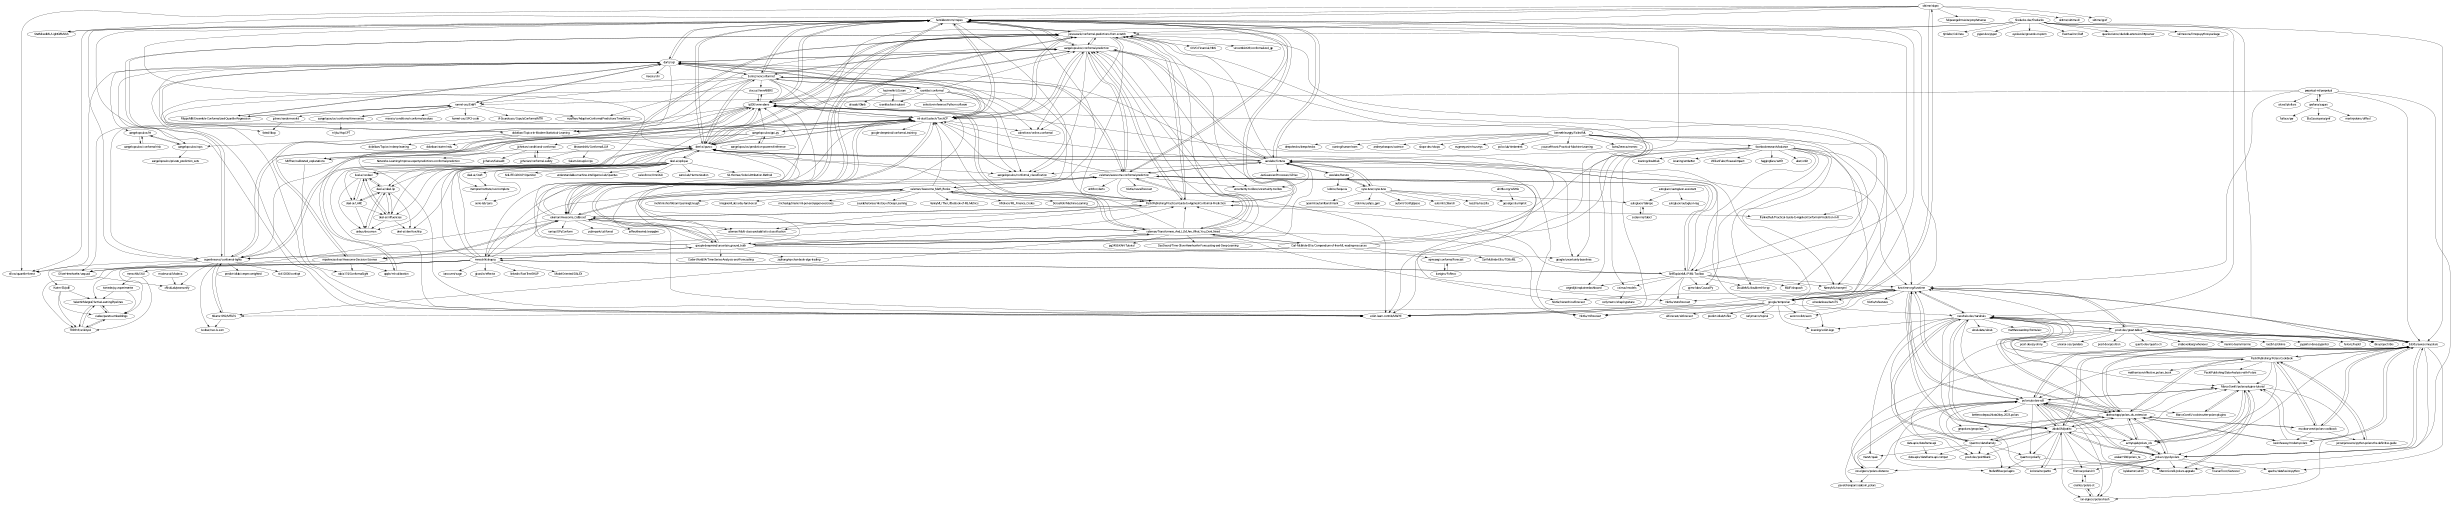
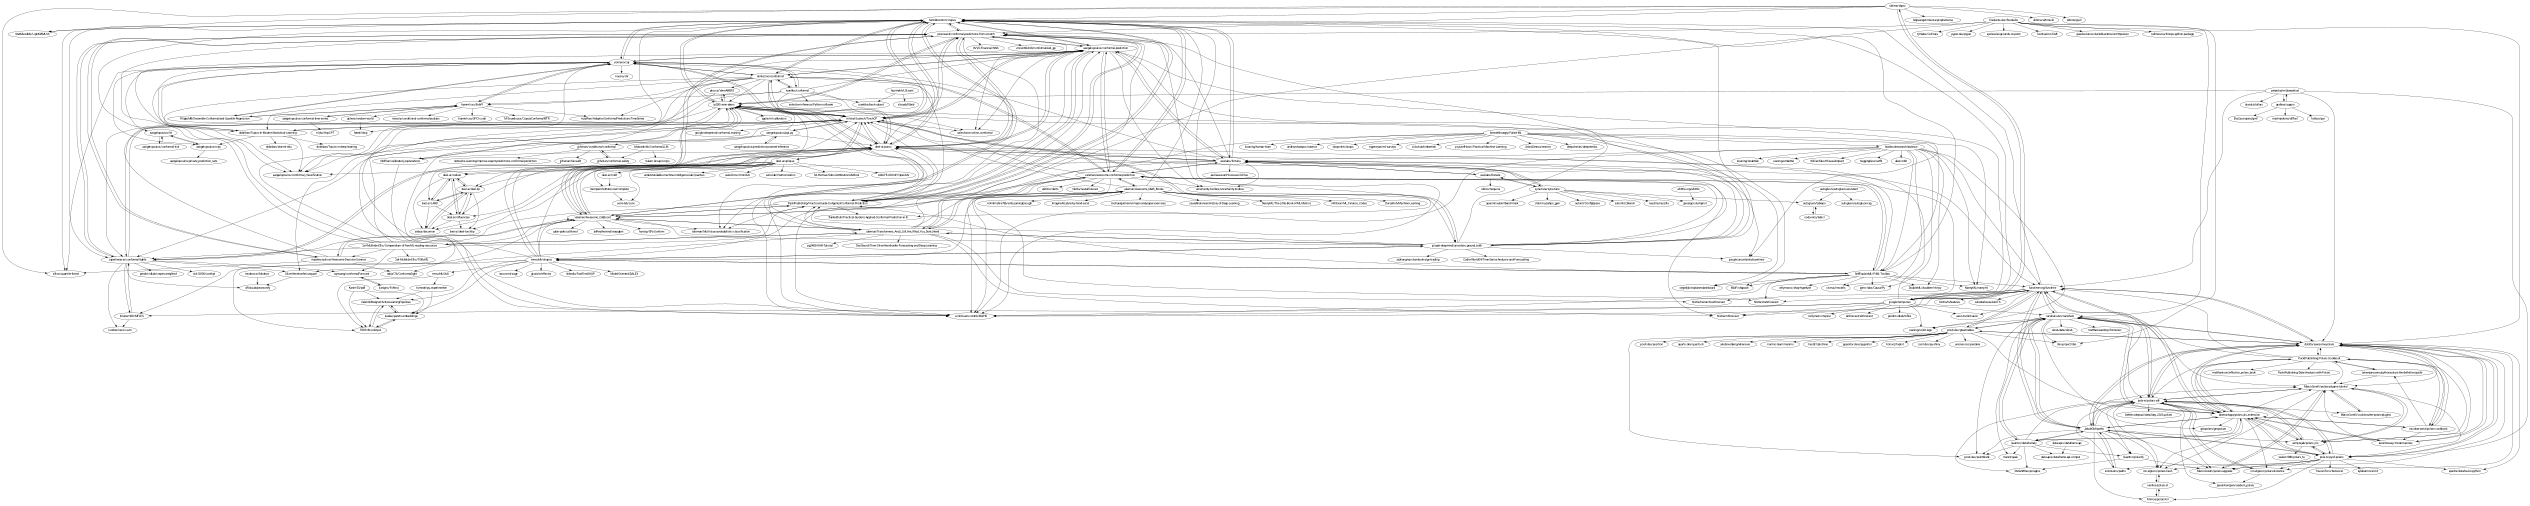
node "darts/cqr": label "darts/cqr" -> "yromano/cqr"
edge "superlinear-ai/conformal-tights" -> "Karim-53/pdll": now "superlinear-ai/conformal-tights" -> "xqnwang/conformalForecast"
edge "mpalenciaolivar/Awesome-Decision-Science" -> "apple/ml-calibration": now "mpalenciaolivar/Awesome-Decision-Science" -> "ip200/venn-abers"
edge "csinva/imodels" -> "cerlymarco/shap-hypetune": now "SelfExplainML/PiML-Toolbox" -> "cerlymarco/shap-hypetune"
edge "PacktPublishing/Data-Analysis-with-Polars" -> "MarcoGorelli/polars-plugins-tutorial": now "ddotta/awesome-polars" -> "MarcoGorelli/polars-plugins-tutorial"
edge "abstractqqq/polars_ds_extension" -> "ion-elgreco/polars-hash": added
